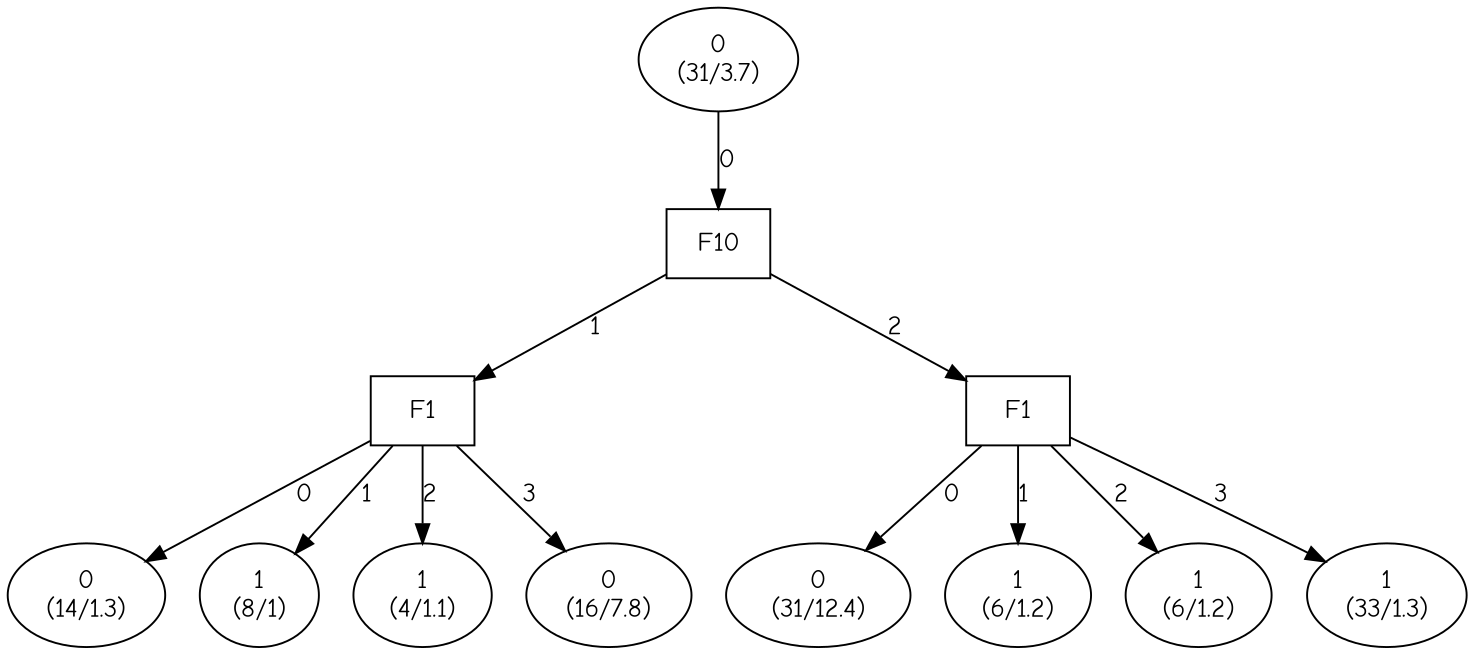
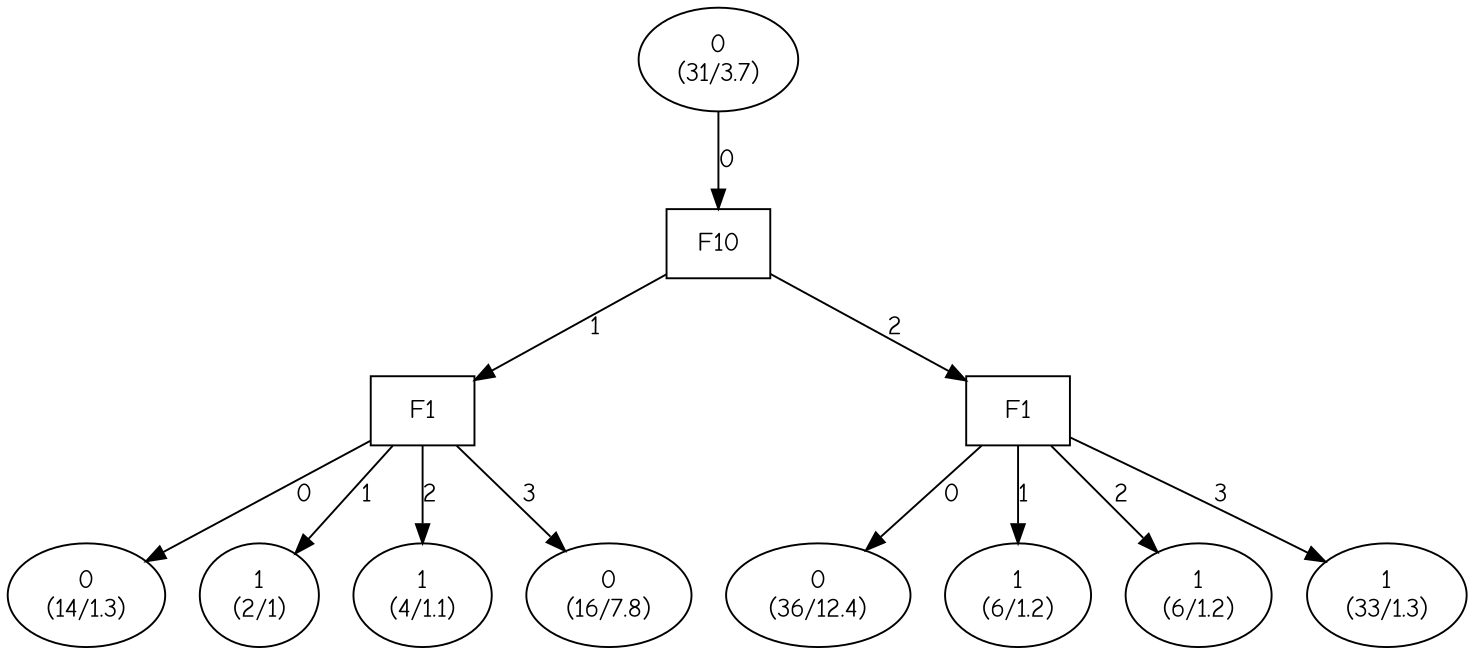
node "1 (8/1)": label "1 (8/1)" -> "1 (2/1)"
node "0 (31/12.4)": label "0 (31/12.4)" -> "0 (36/12.4)"
